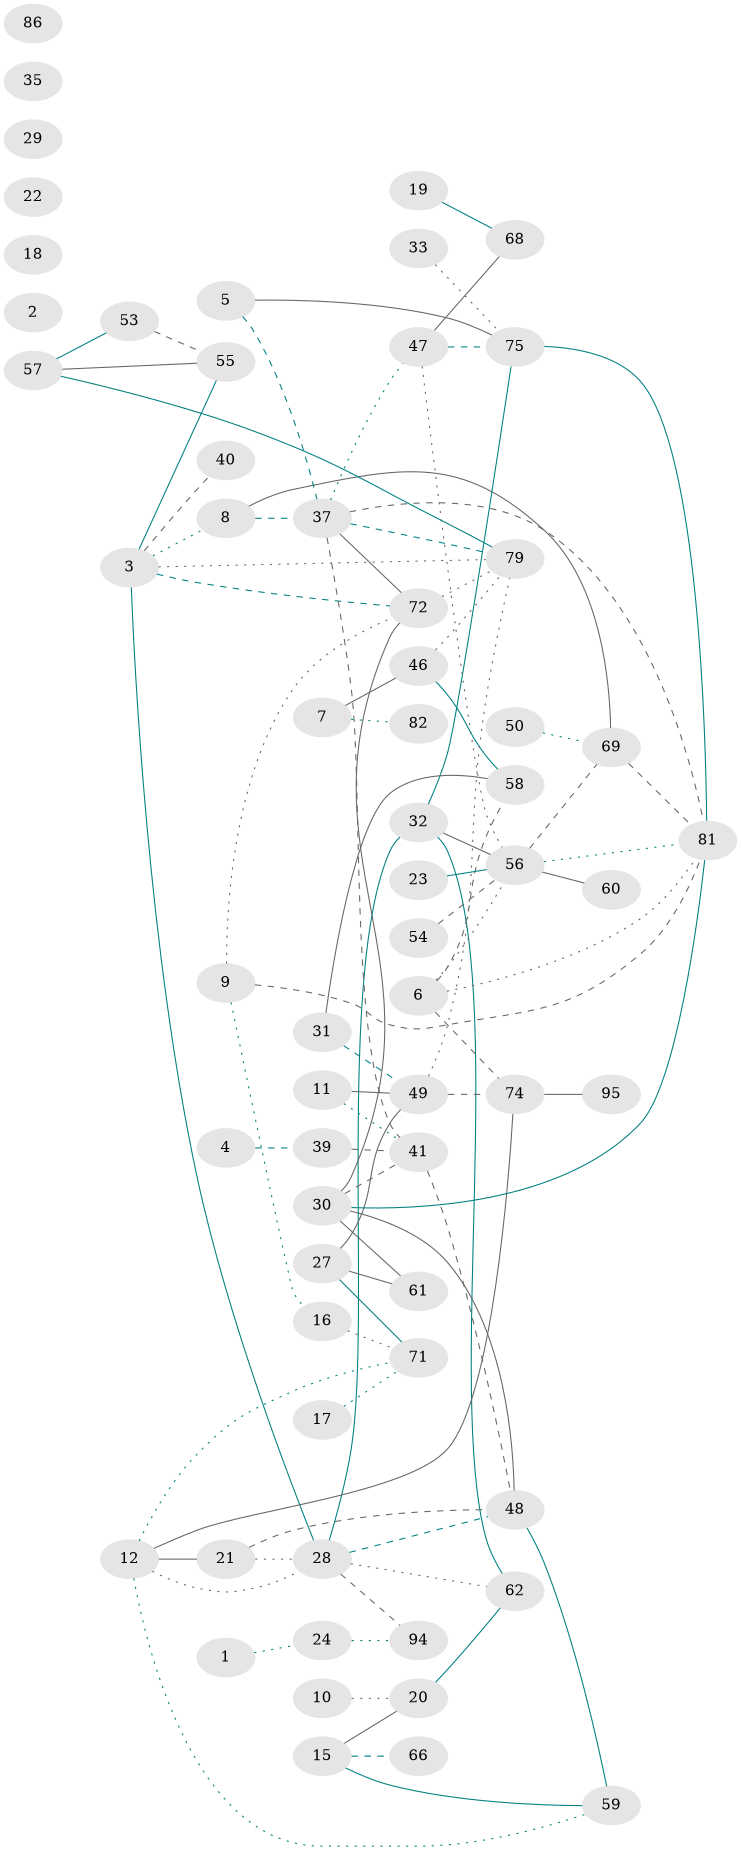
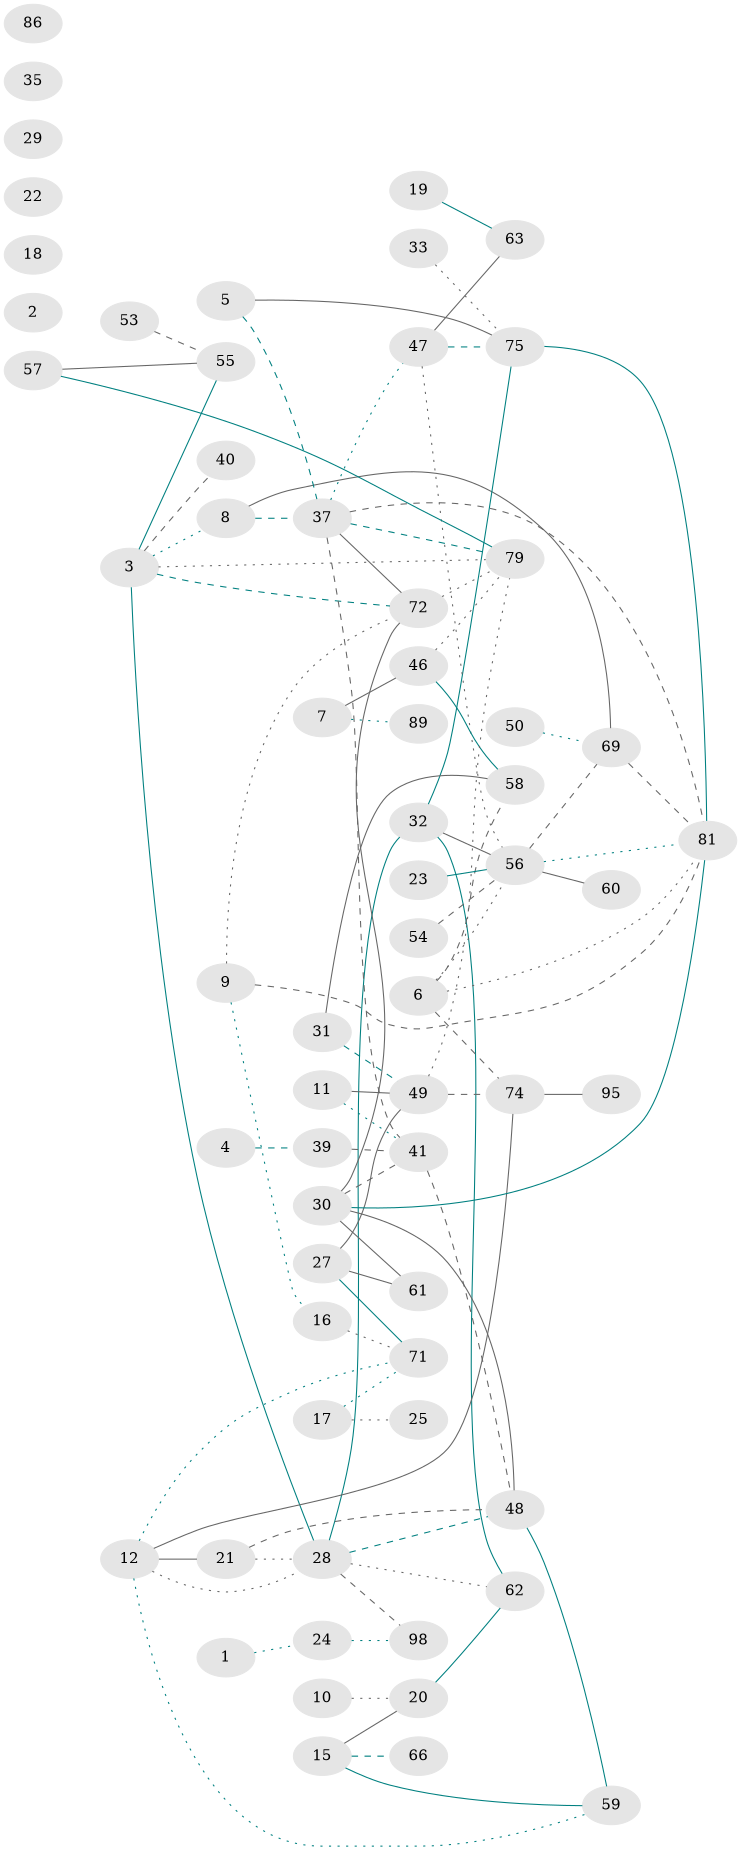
node "68": label "68" -> "63"
edge "53" -- "57": removed
node "82": label "82" -> "89"
node "25": added
node "94": label "94" -> "98"
